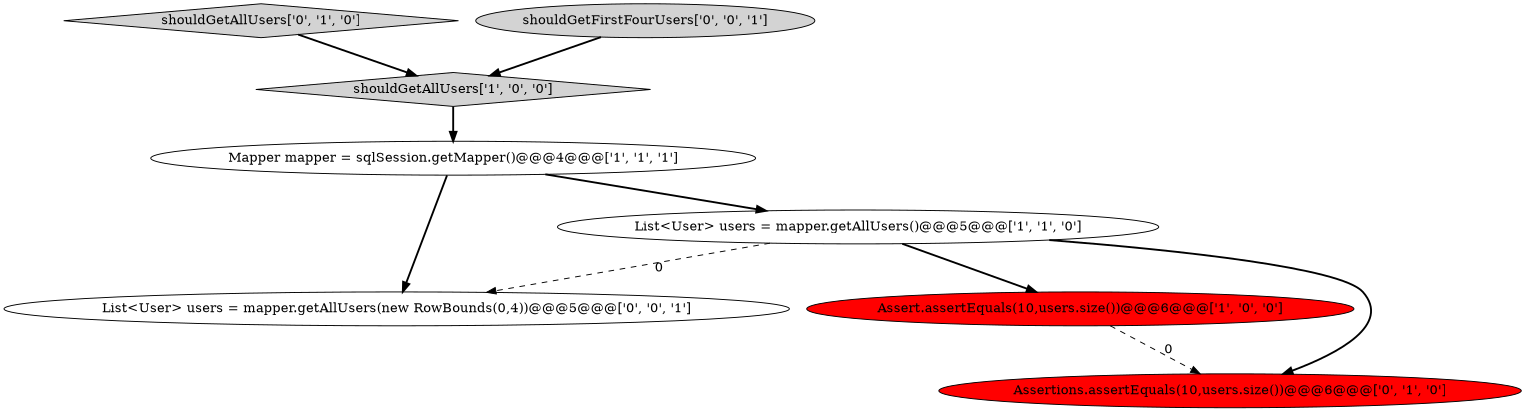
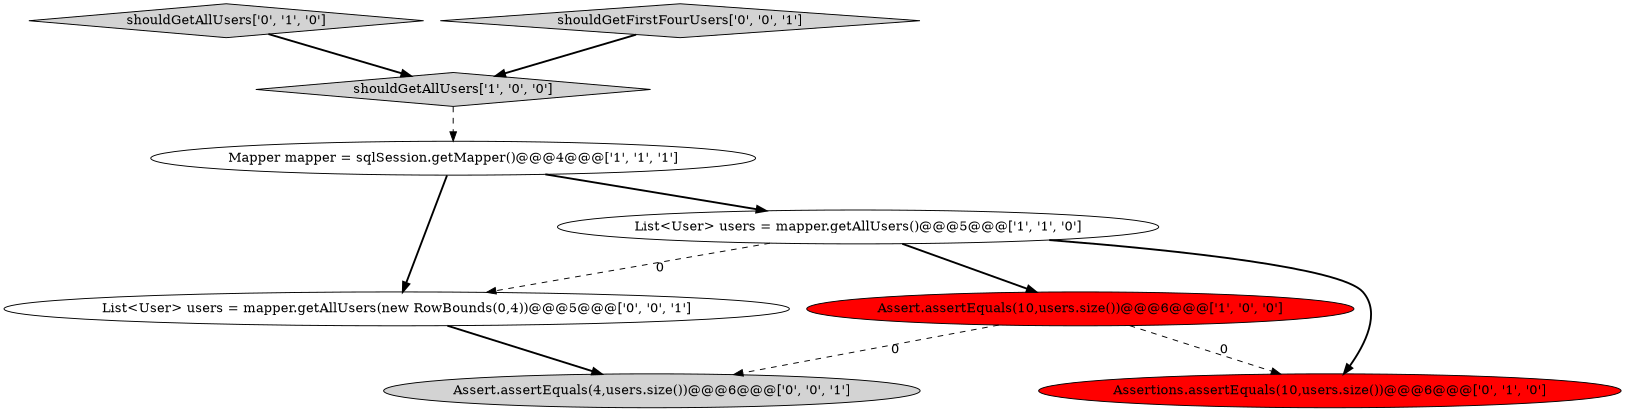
node "shouldGetFirstFourUsers['0', '0', '1']": shape ellipse -> diamond
edge "shouldGetAllUsers['1', '0', '0']" -> "Mapper mapper = sqlSession.getMapper()@@@4@@@['1', '1', '1']": style bold -> dashed
node "Assert.assertEquals(4,users.size())@@@6@@@['0', '0', '1']": added
